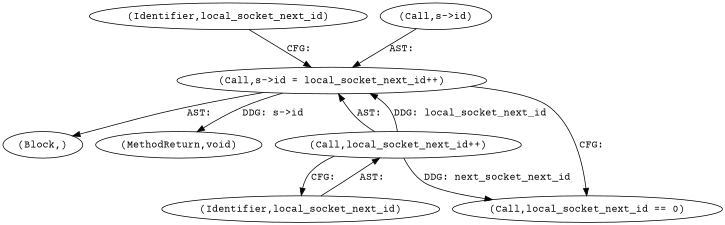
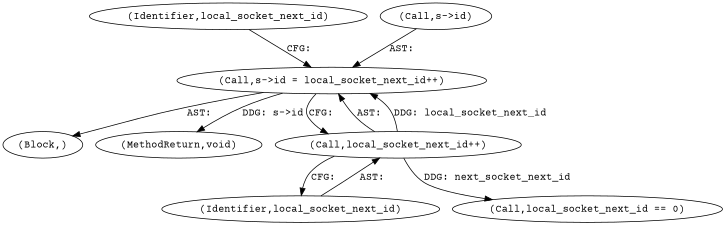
edge "(Call,s->id = local_socket_next_id++)" -> "(Call,local_socket_next_id == 0)": now "(Call,s->id = local_socket_next_id++)" -> "(Call,local_socket_next_id++)"
